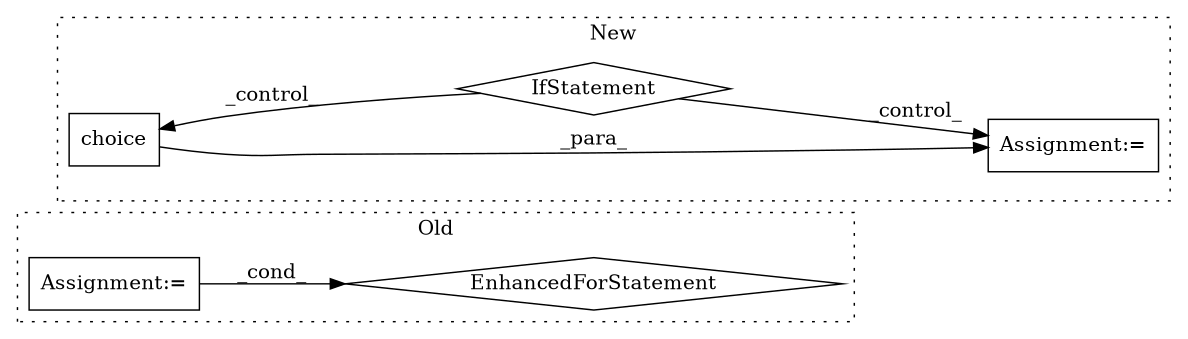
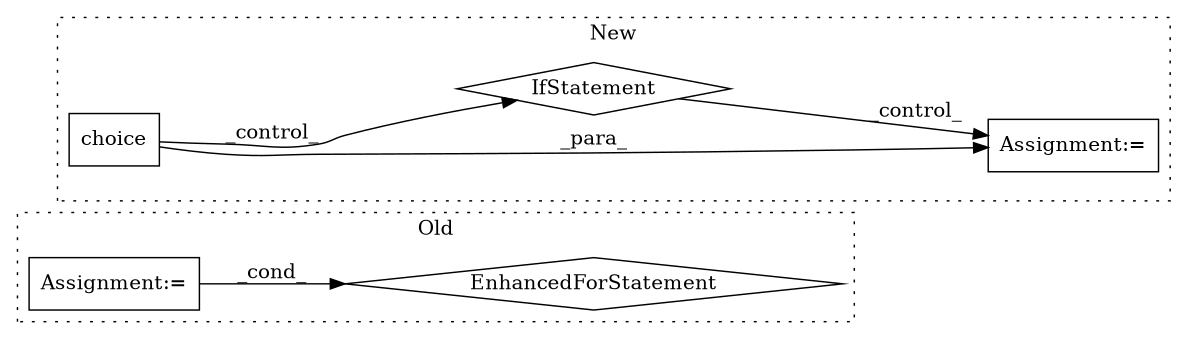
edge "IfStatement" -> "choice": reversed
